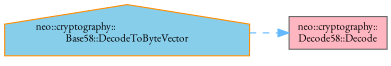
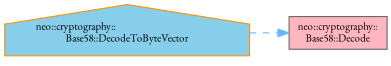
node "neo::cryptography:: Decode58::Decode": label "neo::cryptography:: Decode58::Decode" -> "neo::cryptography:: Base58::Decode"
